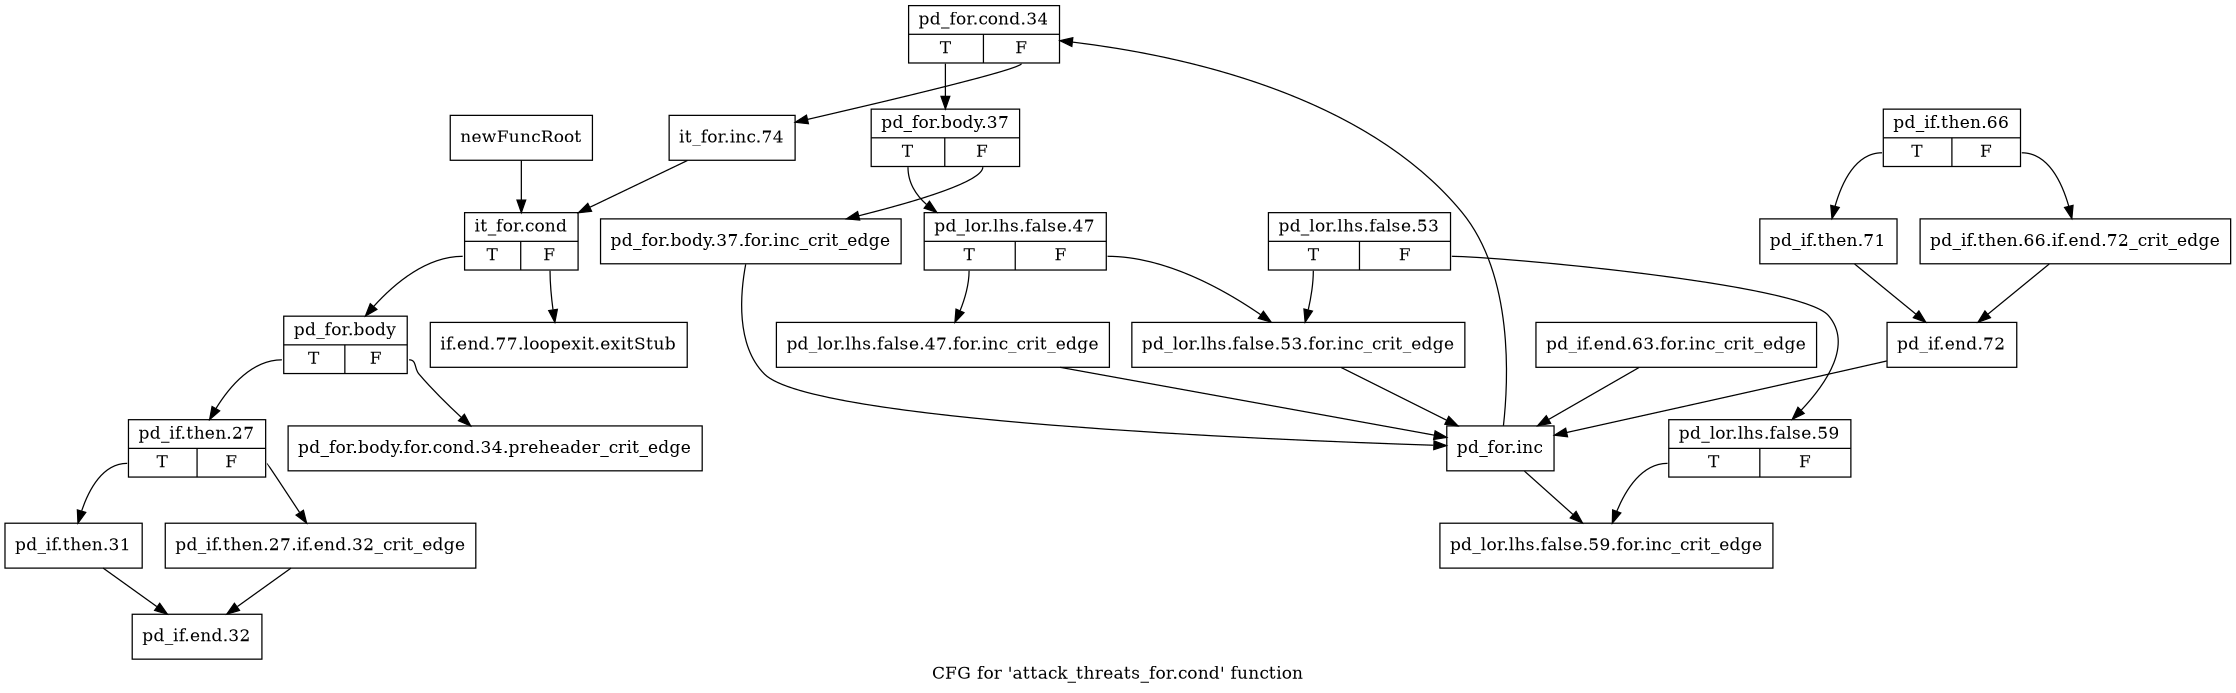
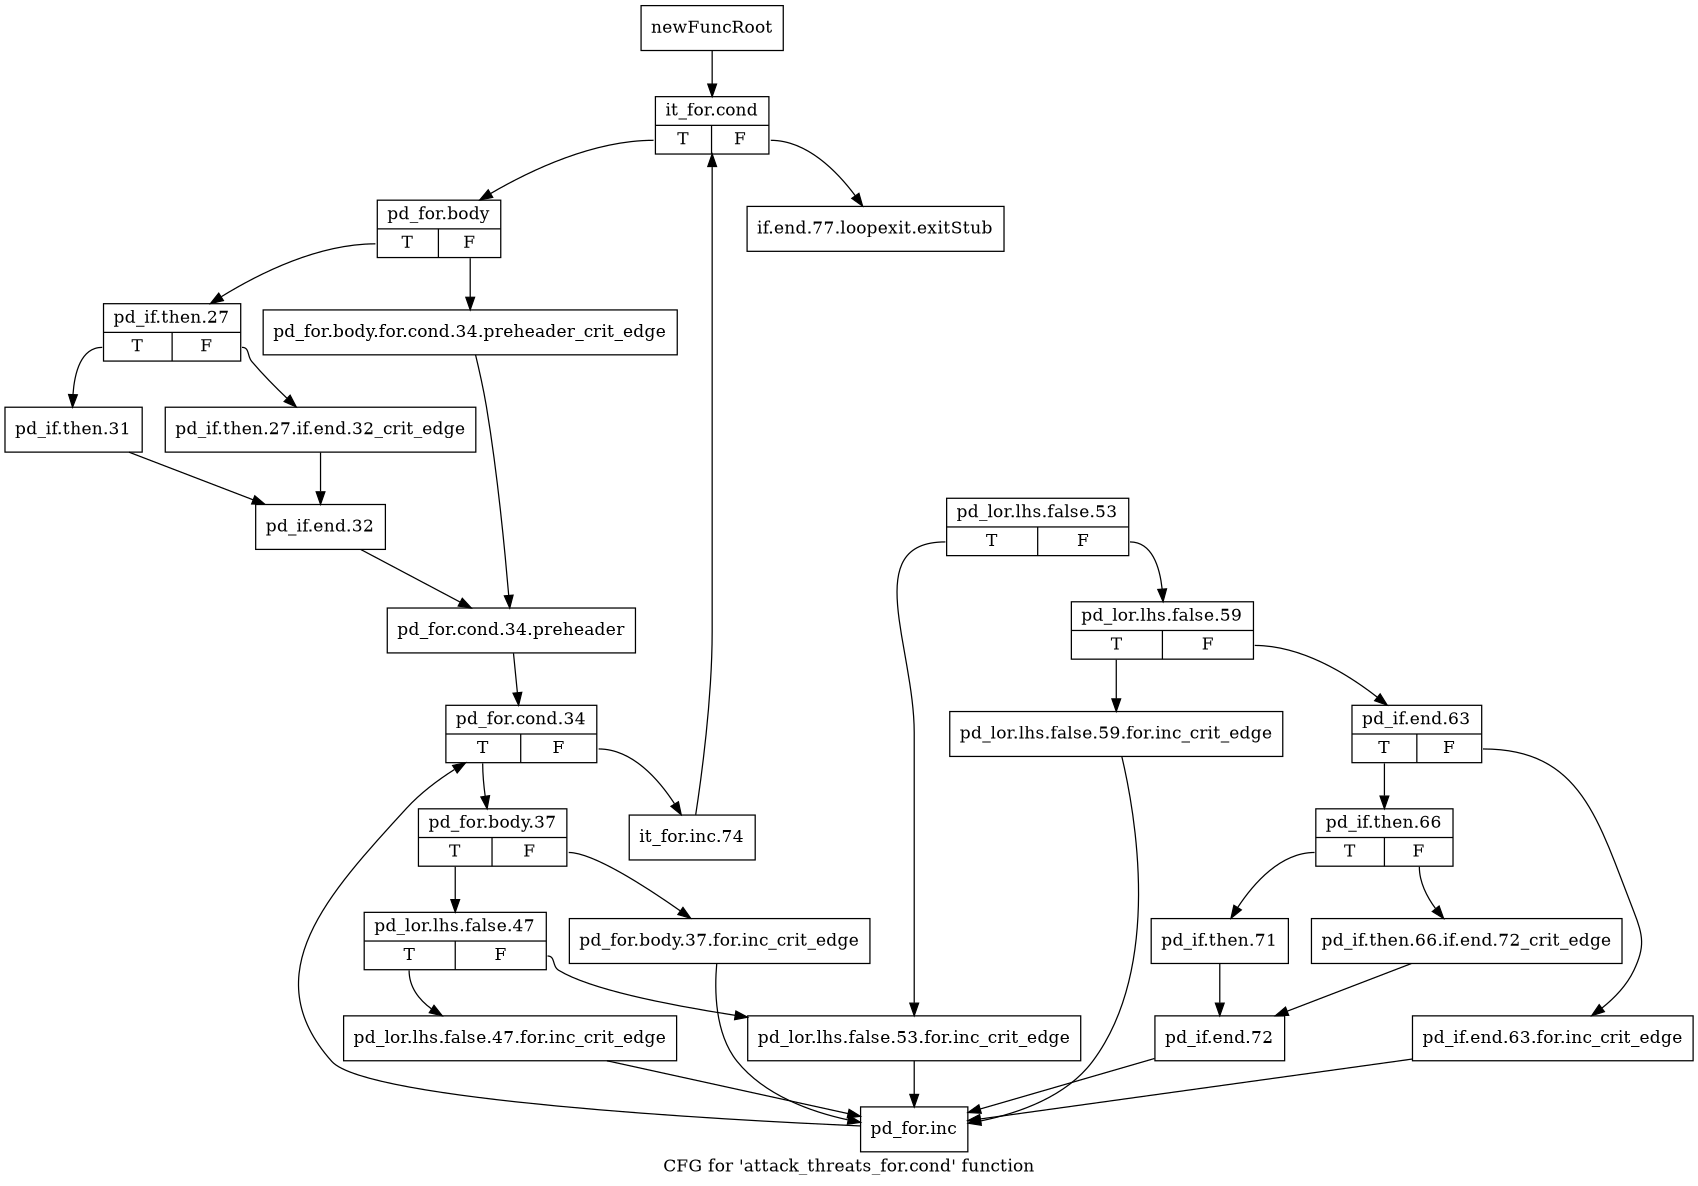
edge "pd_for.inc" -> "pd_lor.lhs.false.59.for.inc_crit_edge": reversed
node "pd_for.cond.34.preheader": added
node "pd_if.end.63": added
